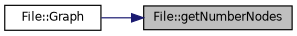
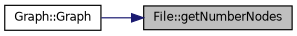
node "File::Graph": label "File::Graph" -> "Graph::Graph"
